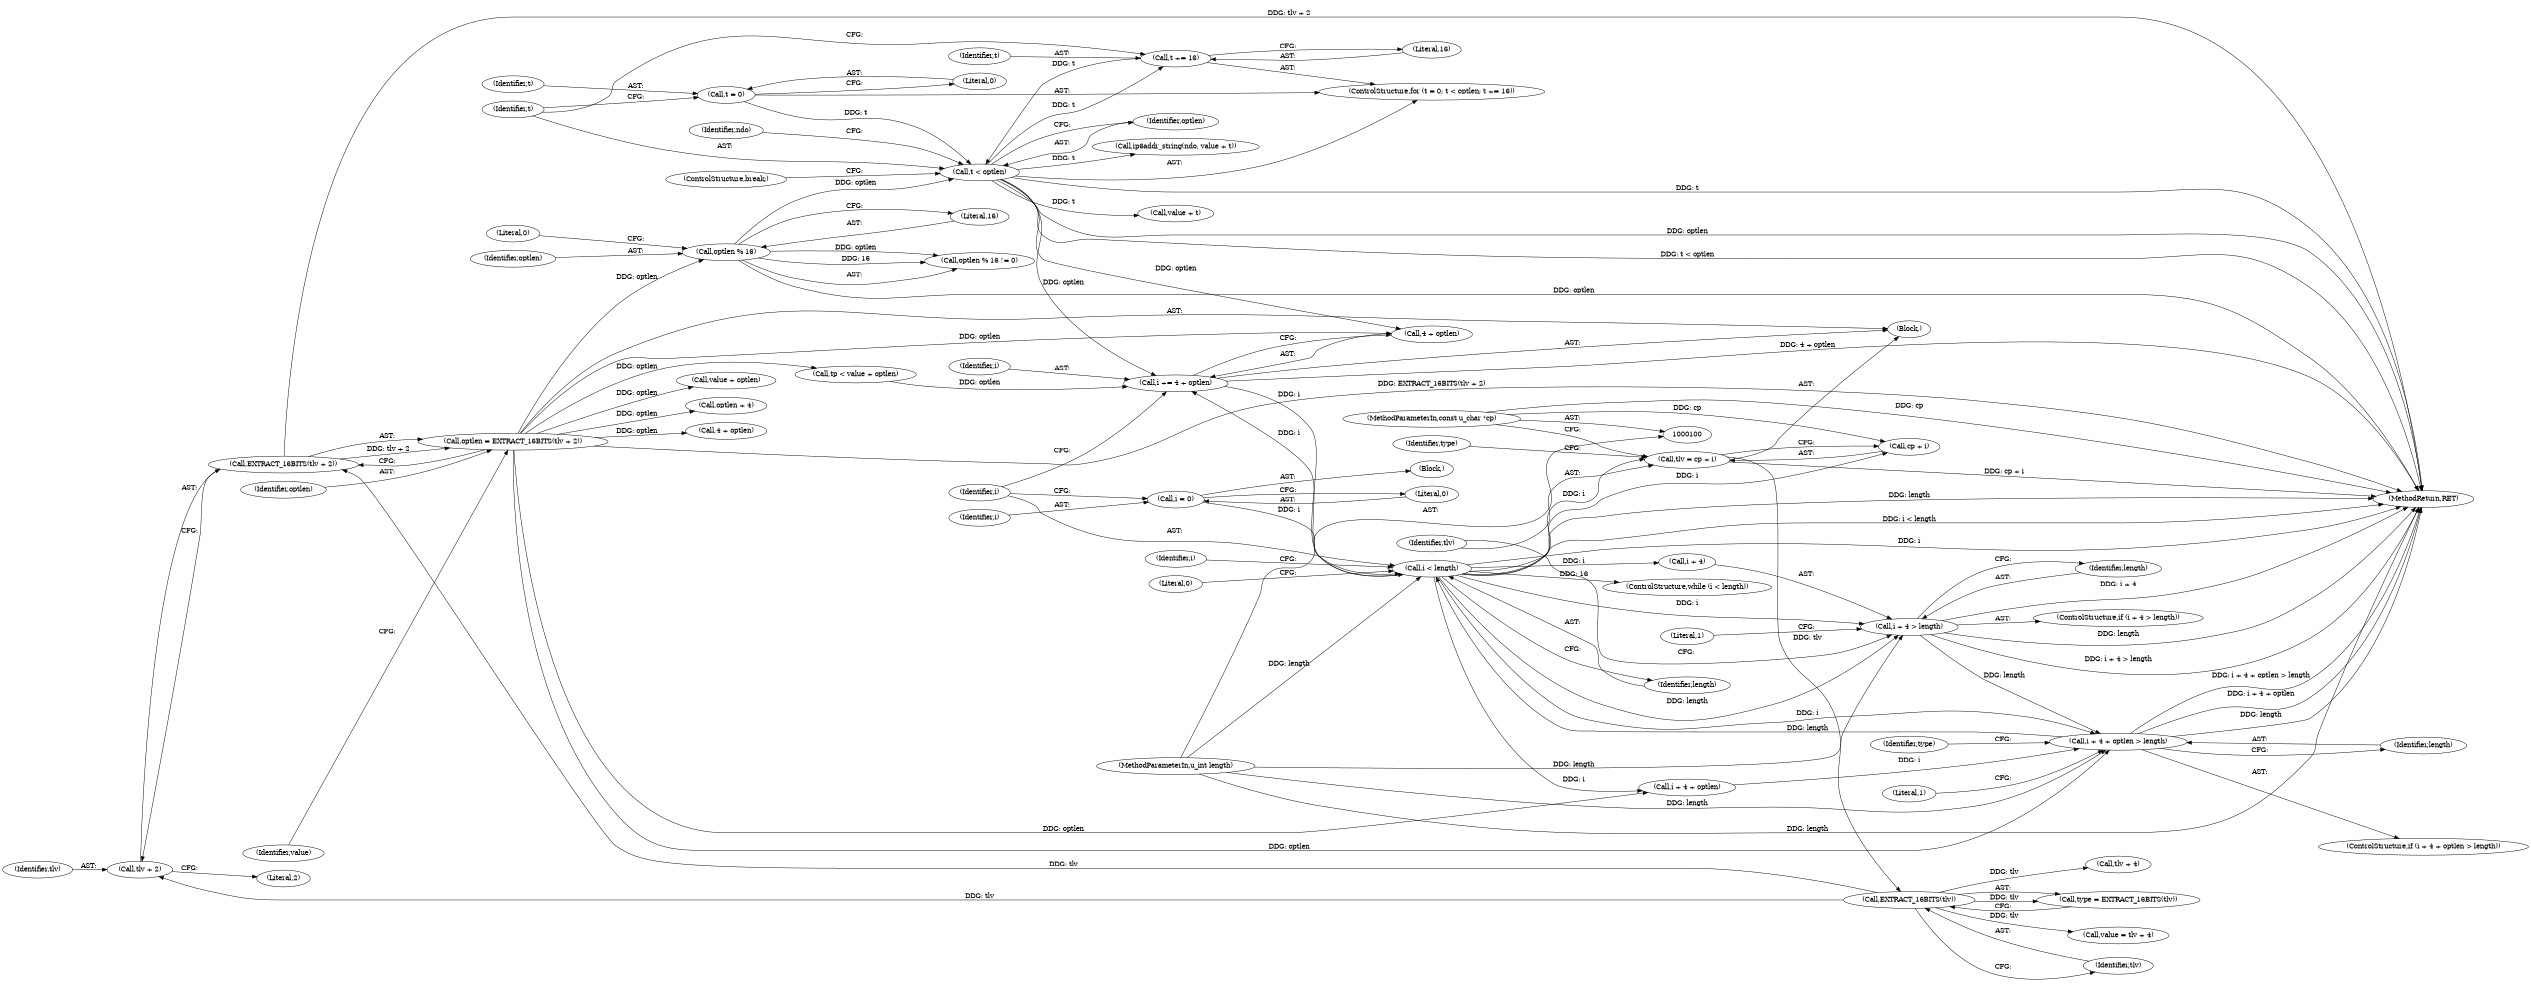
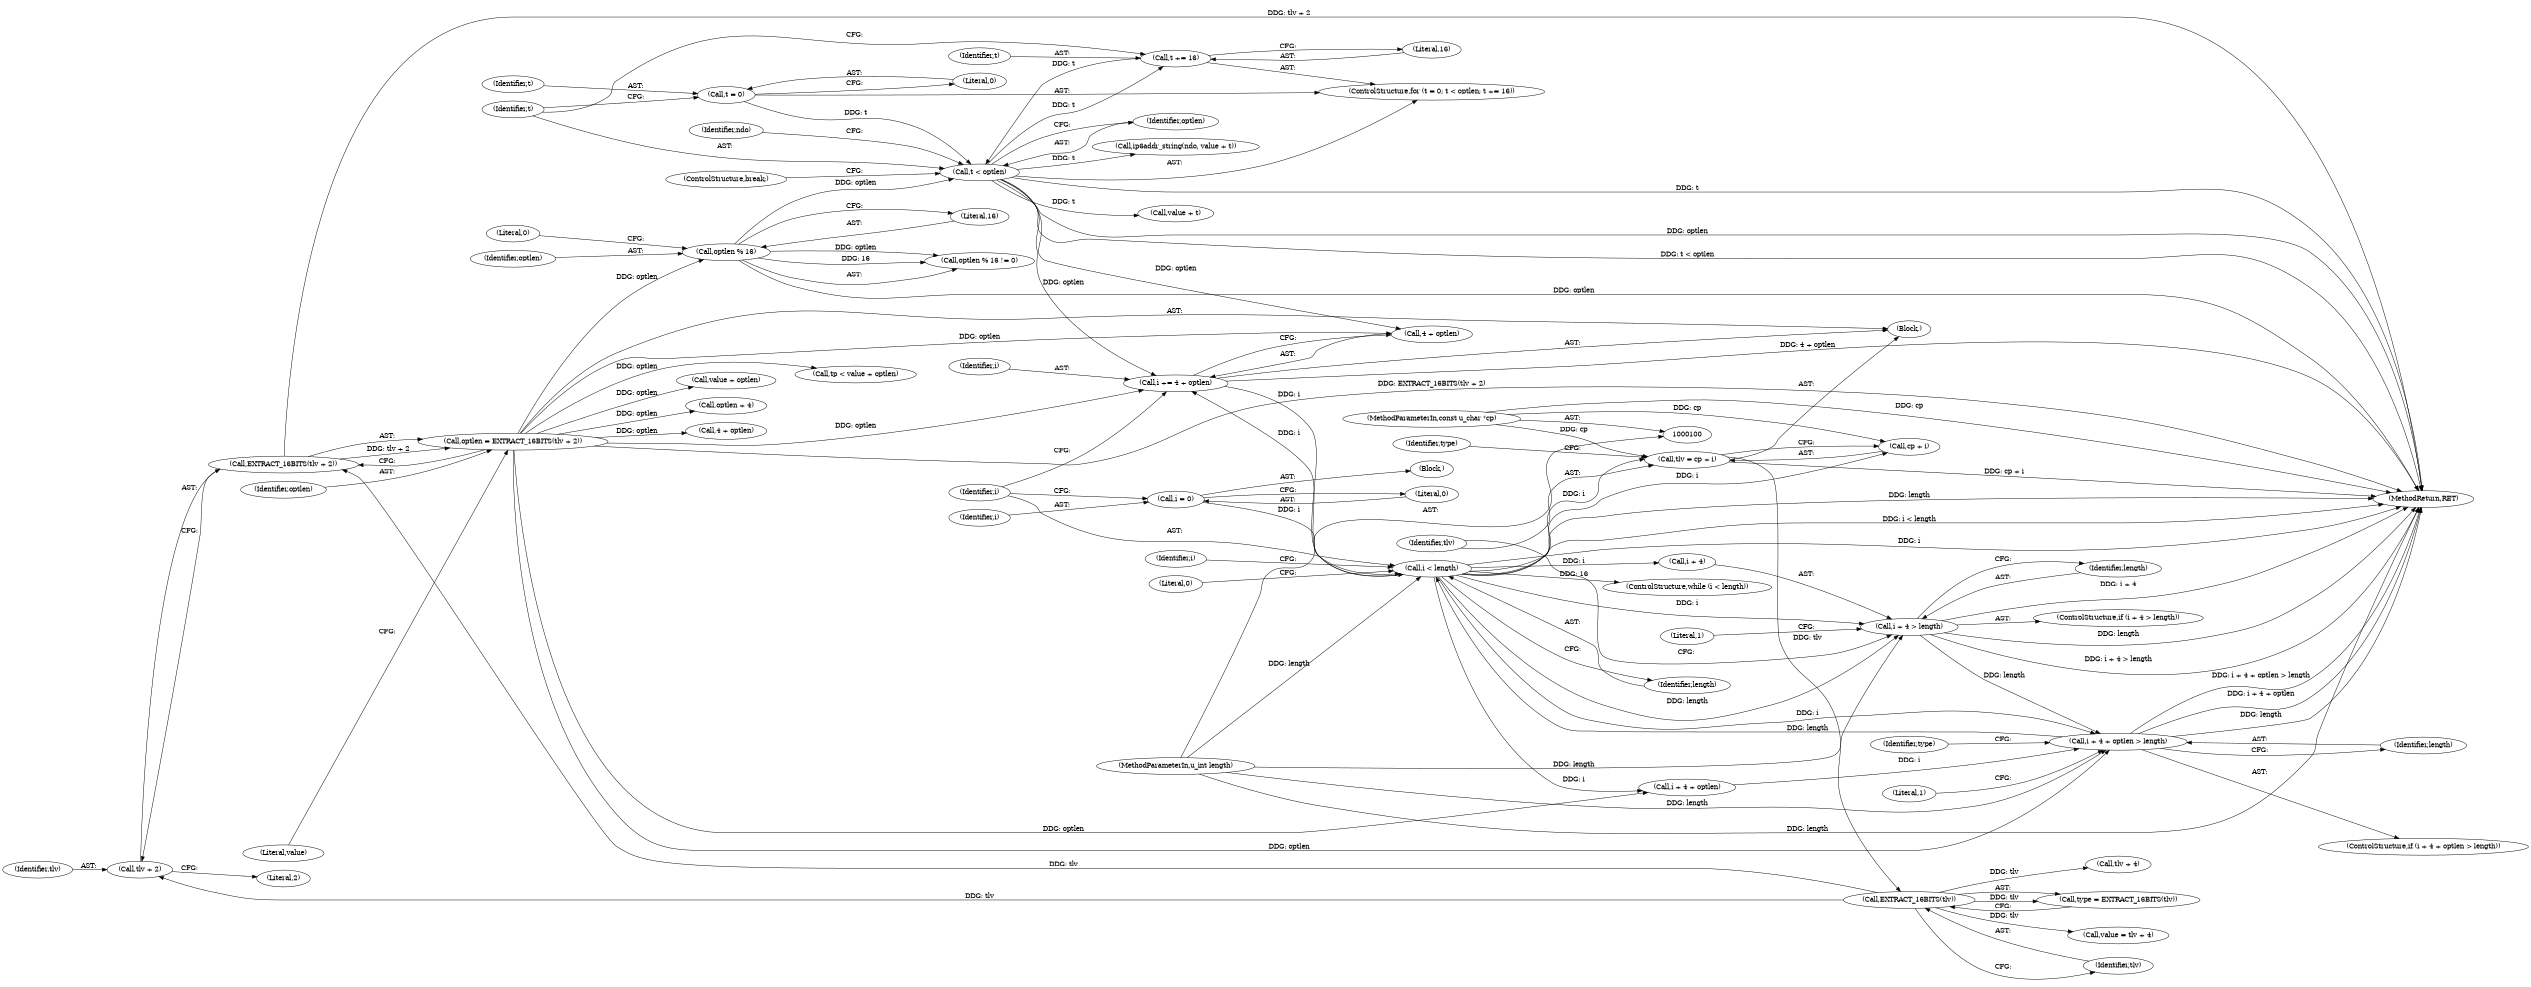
edge "(Call,tp < value + optlen)" -> "(Call,i += 4 + optlen)": now "(Call,optlen = EXTRACT_16BITS(tlv + 2))" -> "(Call,i += 4 + optlen)"
edge "(MethodParameterIn,const u_char *cp)" -> "(Call,tlv = cp + i)": label "CFG: " -> "DDG: cp"
node "(Identifier,value)": label "(Identifier,value)" -> "(Literal,value)"
